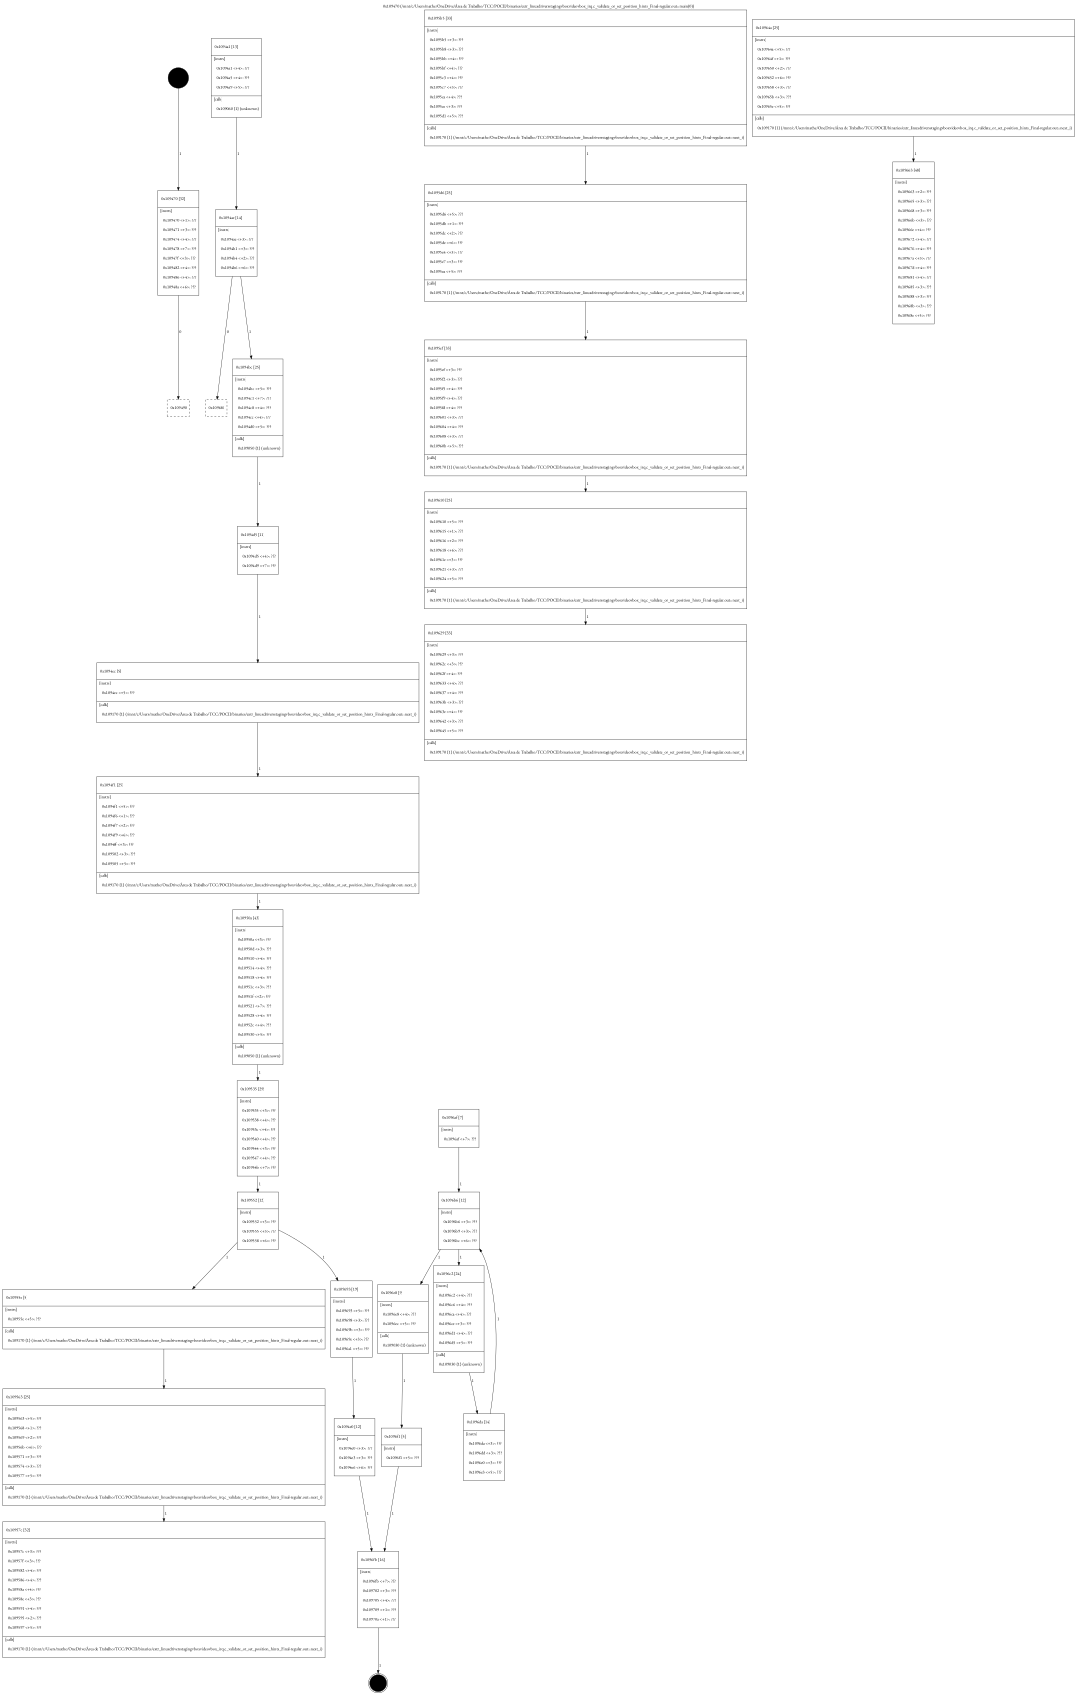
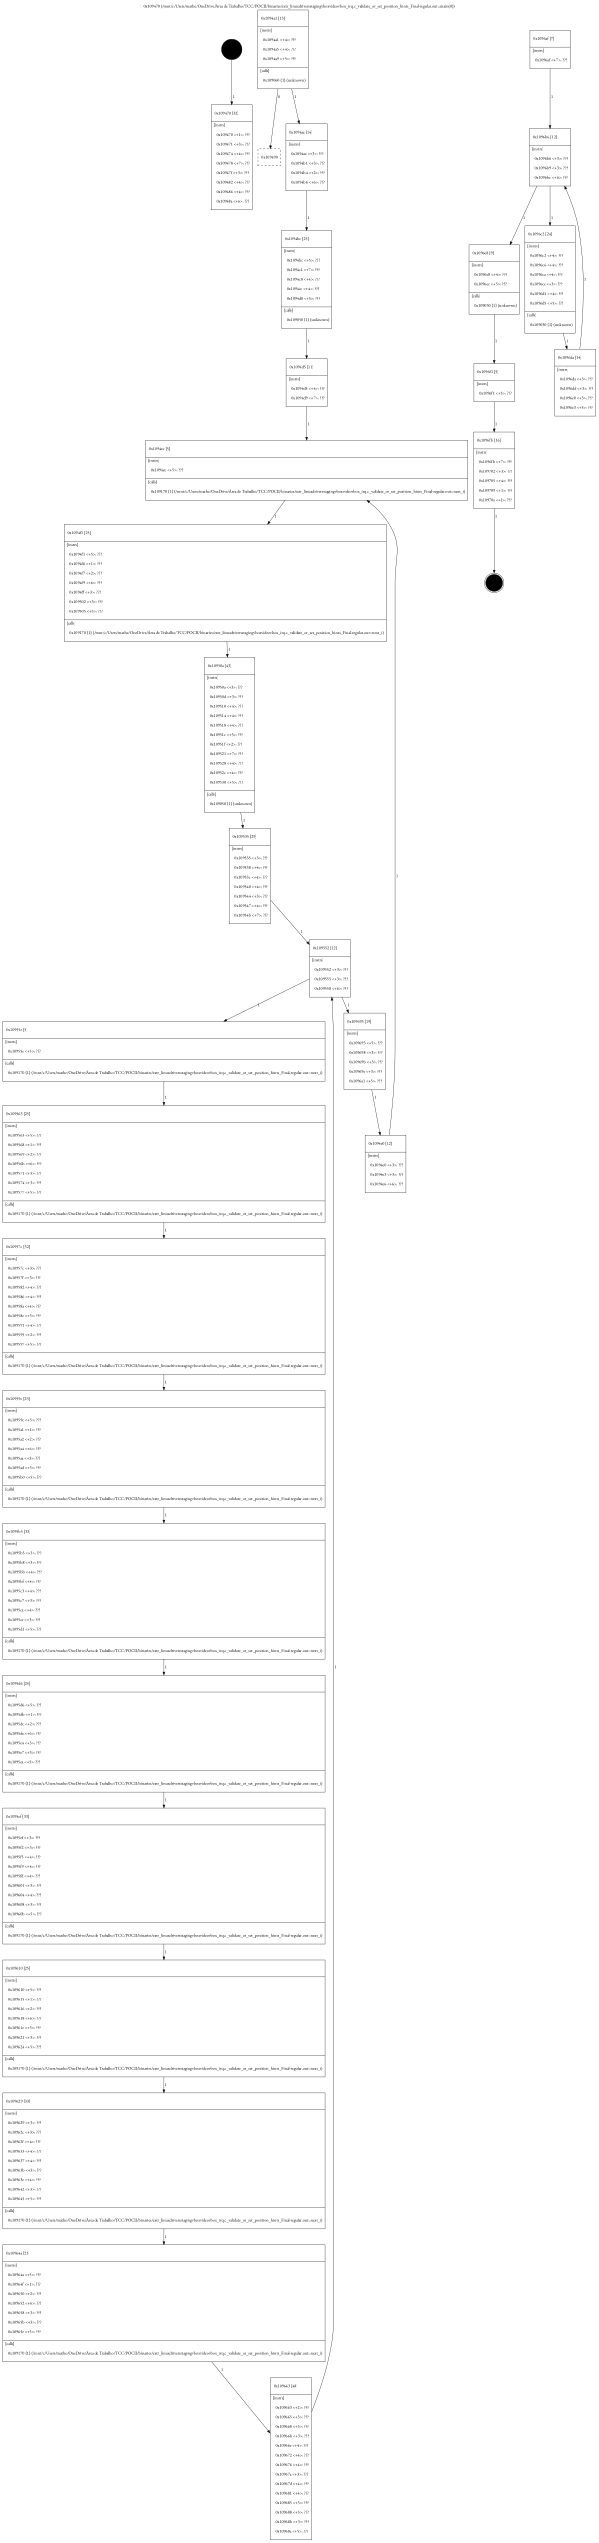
edge "0x109470 [32]" -> "0x109490": now "0x1094a1 [13]" -> "0x109490"
node "0x1096f6": removed
node "0x10959c [25]": added
edge "0x1094e0 [12]" -> "0x1096fb [16]": now "0x1094e0 [12]" -> "0x1094ec [5]"
edge "0x109663 [48]" -> "0x109552 [12]": added, label "1"
edge "0x109629 [33]" -> "0x10964a [25]": added, label "1"
